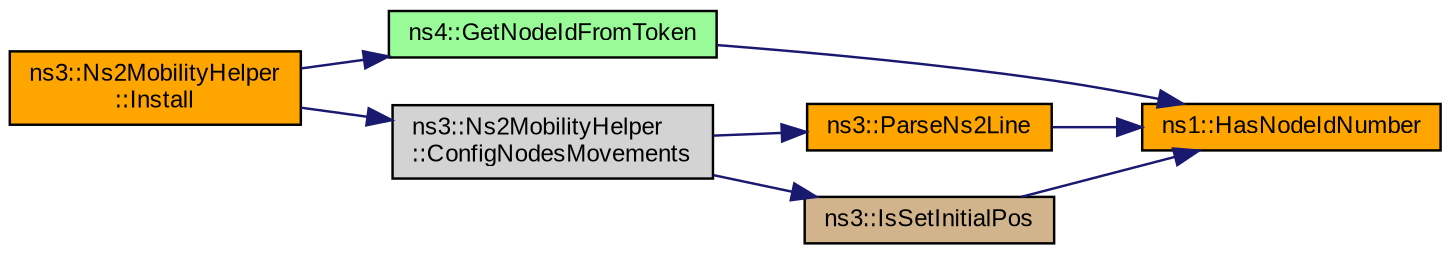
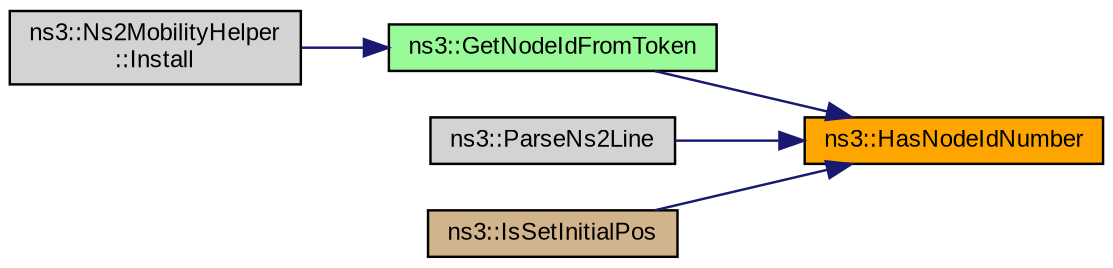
node "ns4::GetNodeIdFromToken": label "ns4::GetNodeIdFromToken" -> "ns3::GetNodeIdFromToken"
node "ns3::Ns2MobilityHelper ::Install": fillcolor orange -> lightgrey
node "ns3::ParseNs2Line": fillcolor orange -> lightgrey
node "ns1::HasNodeIdNumber": label "ns1::HasNodeIdNumber" -> "ns3::HasNodeIdNumber"
node "ns3::Ns2MobilityHelper ::ConfigNodesMovements": removed
